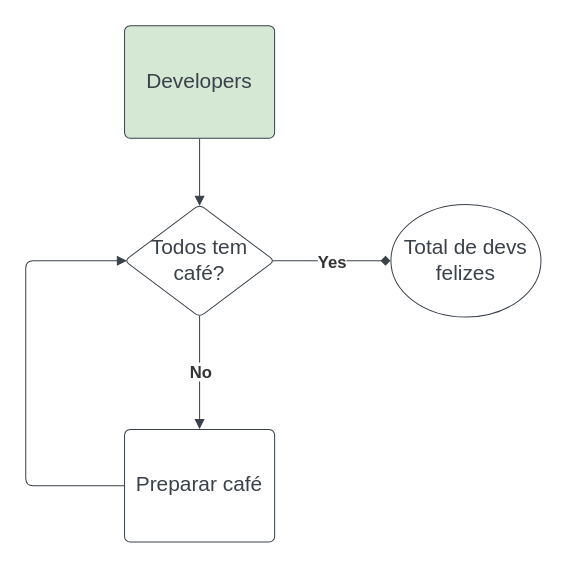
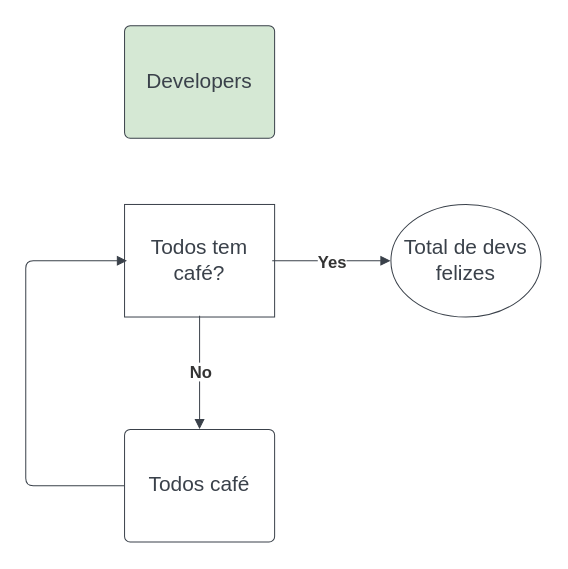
edge "Developers" -> "Todos tem café?": removed
node "Todos tem café?": shape diamond -> rectangle
edge "Todos tem café?" -> "Total de devs felizes": arrowhead diamond -> block
node "Preparar café": label "Preparar café" -> "Todos café"
